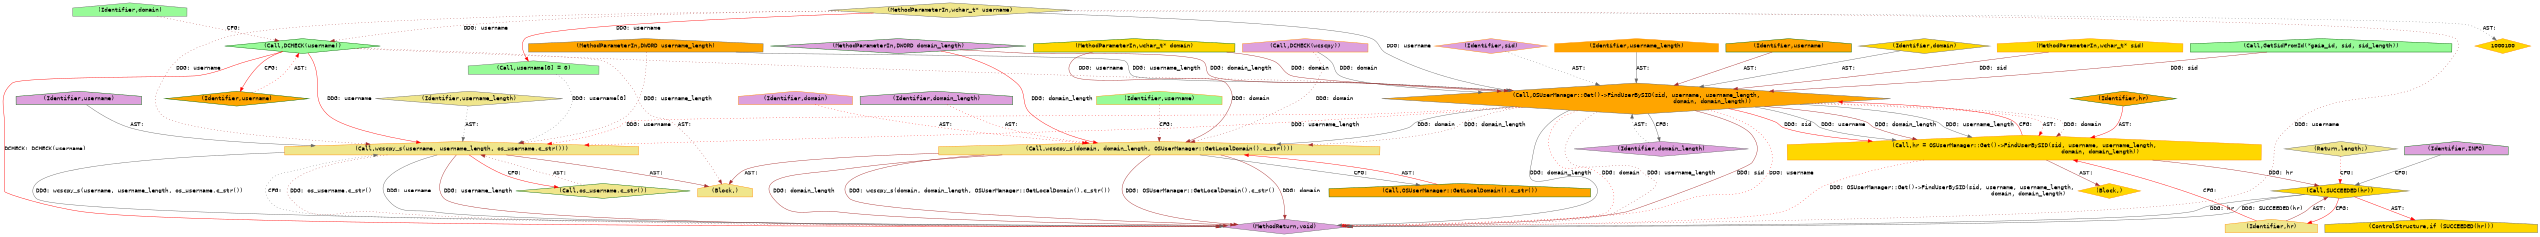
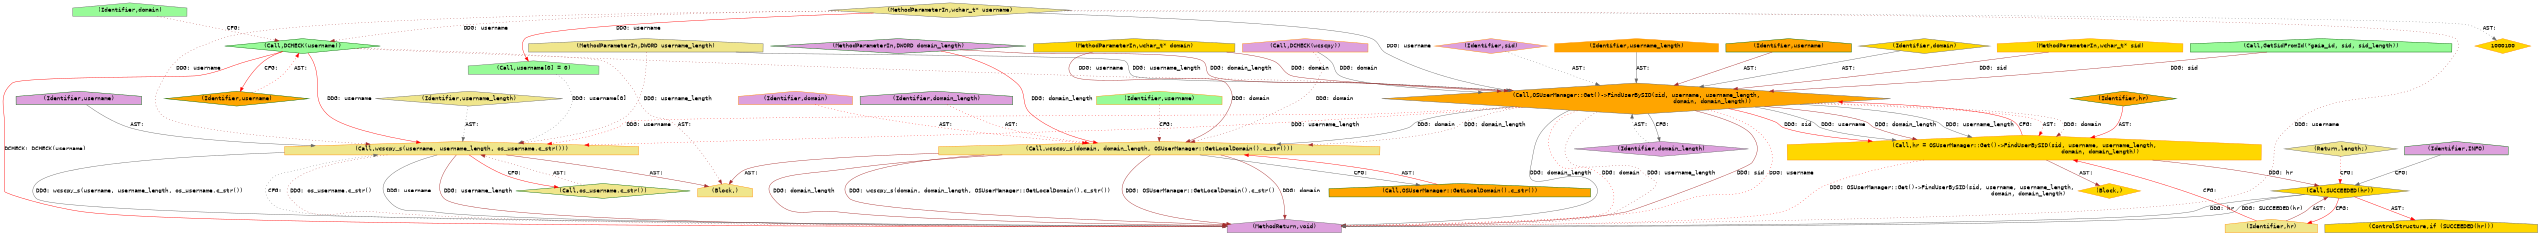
node "(MethodParameterIn,DWORD username_length)": fillcolor orange -> khaki
node "(MethodParameterIn,wchar_t* domain)": color darkgreen -> gray40
node "(MethodReturn,void)": shape diamond -> house
